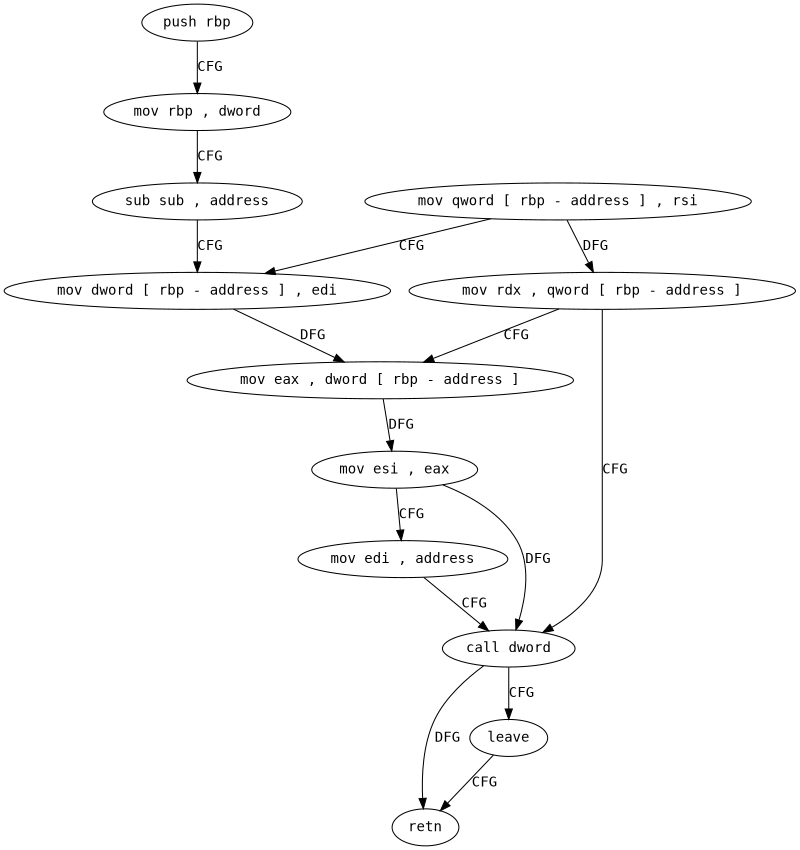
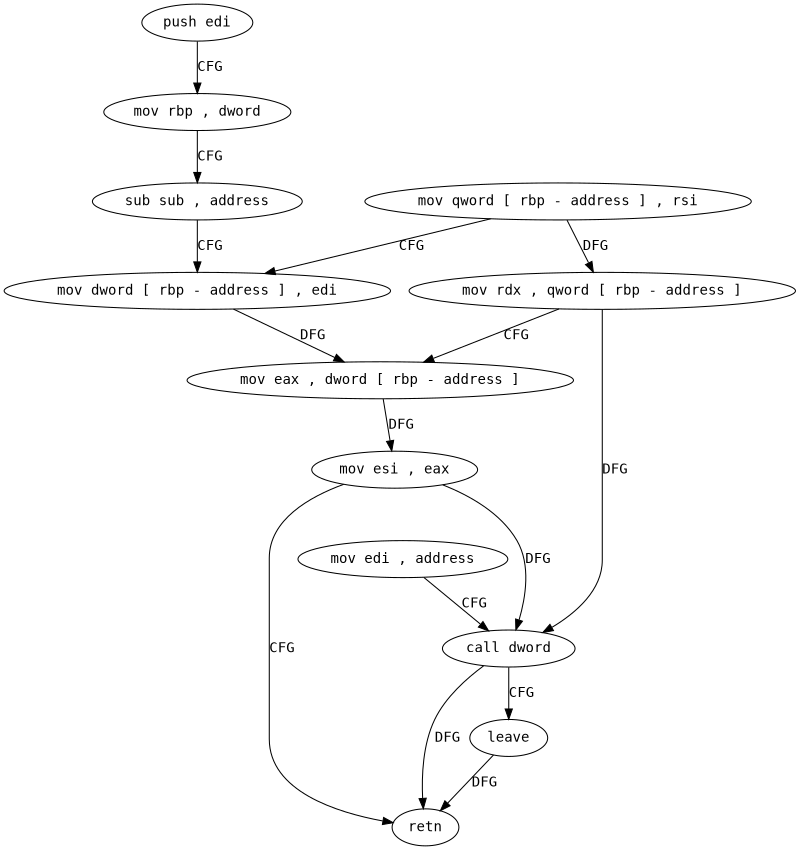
node "push rbp": label "push rbp" -> "push edi"
edge "mov rdx , qword [ rbp - address ]" -> "call dword": label "CFG" -> "DFG"
edge "mov esi , eax" -> "mov edi , address": now "mov esi , eax" -> "retn"
edge "leave" -> "retn": label "CFG" -> "DFG"
